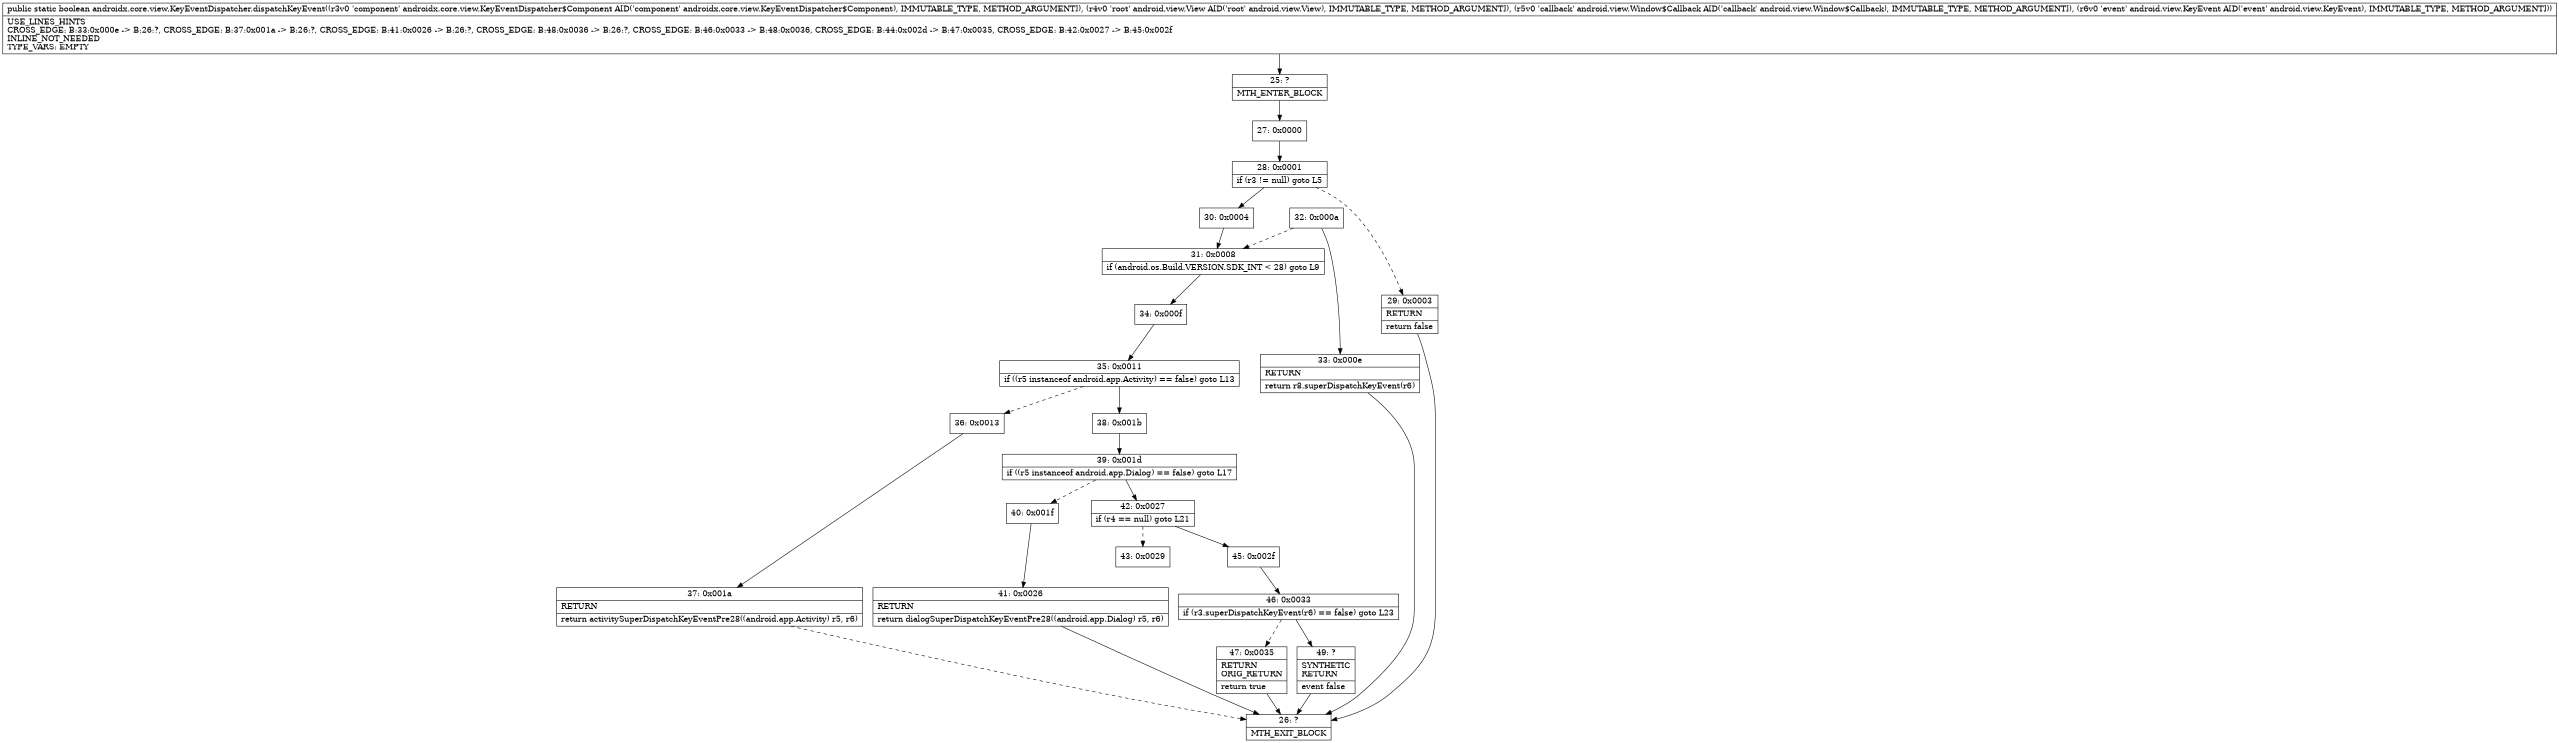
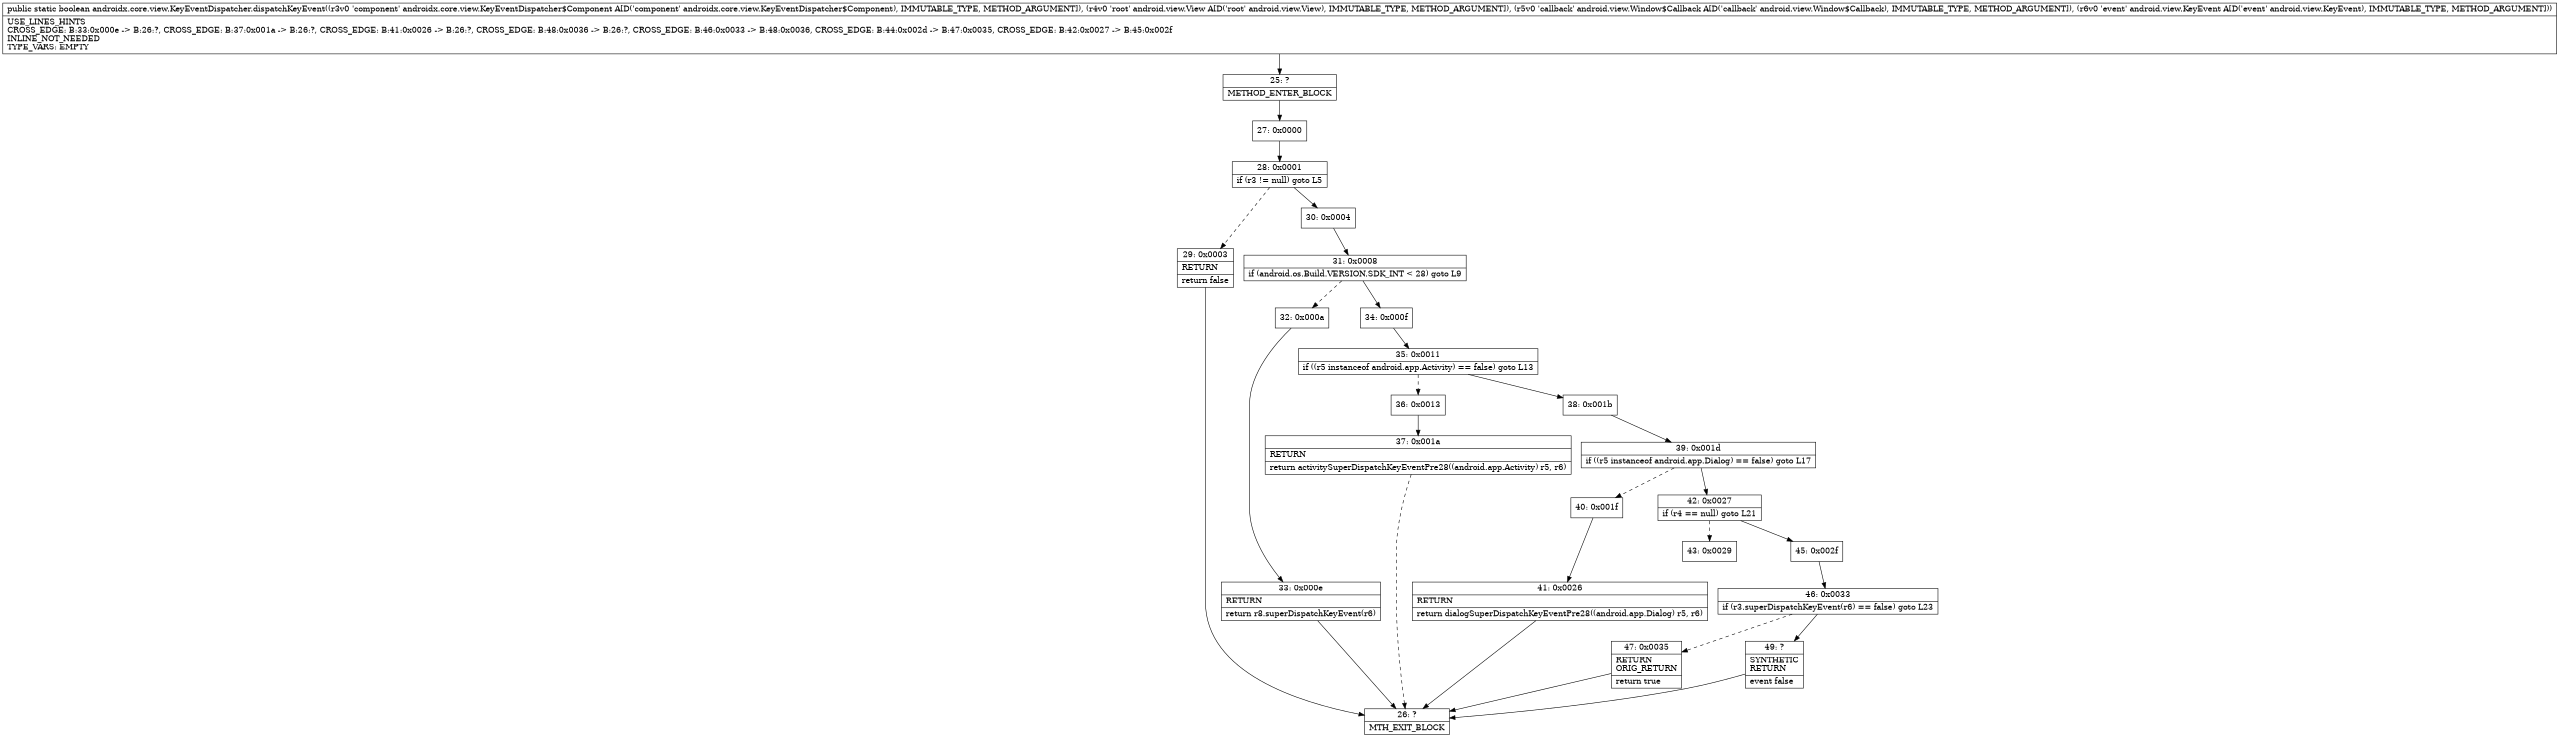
node "25: ?": text "MTH_ENTER_BLOCK" -> "METHOD_ENTER_BLOCK"
edge "32: 0x000a" -> "31: 0x0008": reversed
